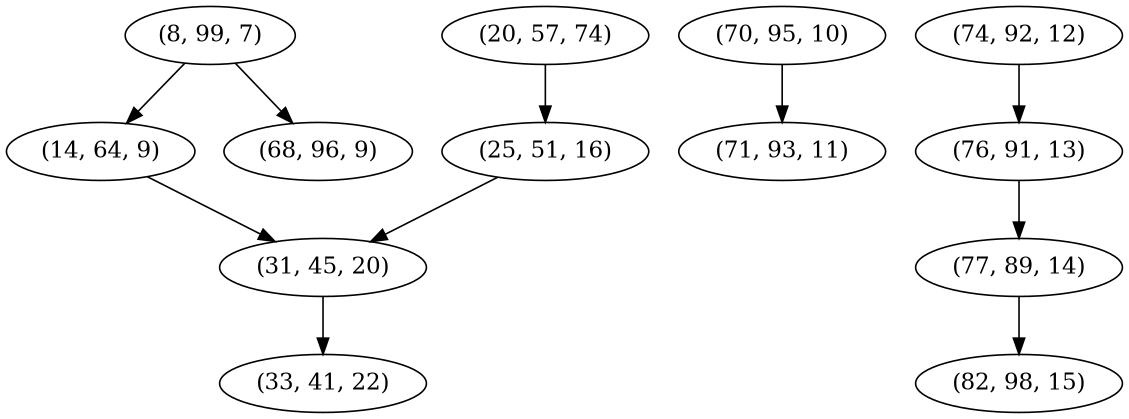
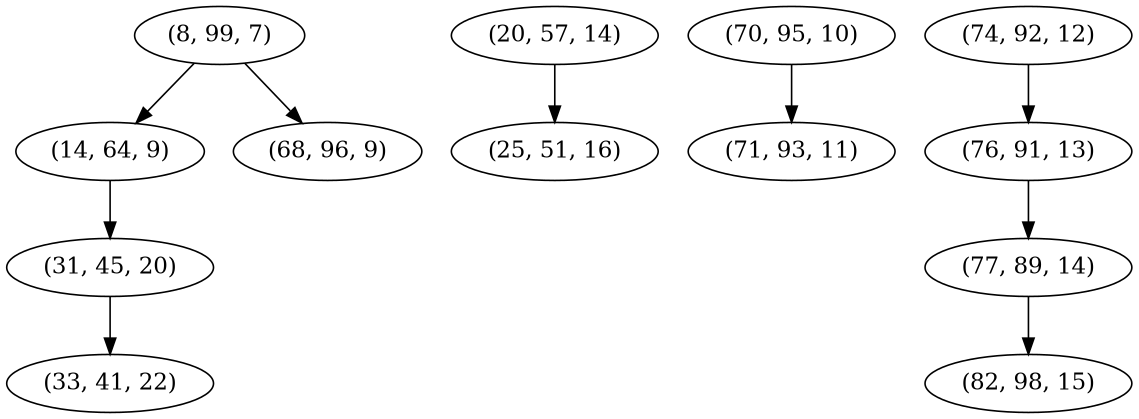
node "(20, 57, 74)": label "(20, 57, 74)" -> "(20, 57, 14)"
edge "(25, 51, 16)" -> "(31, 45, 20)": removed
